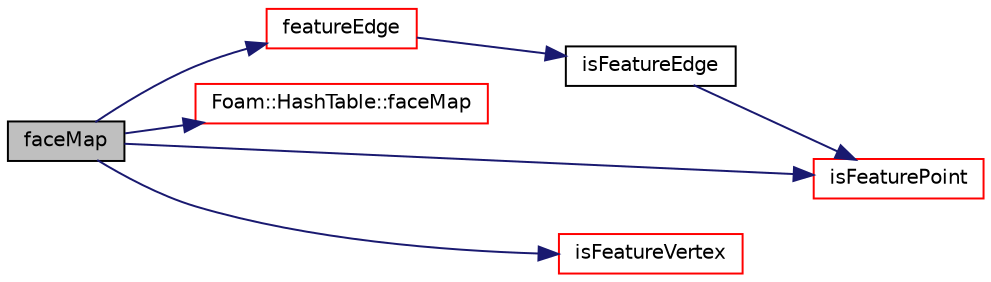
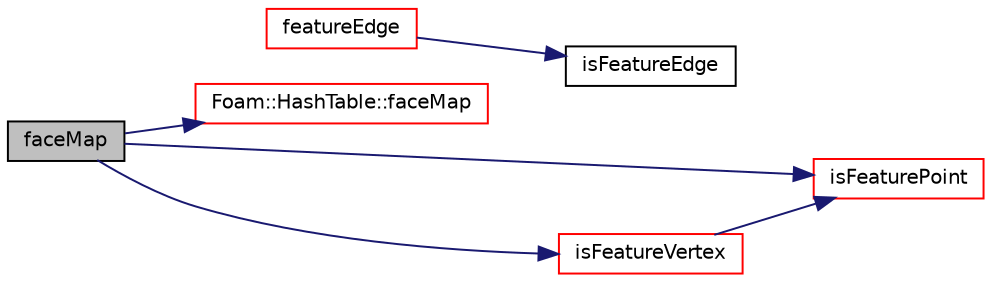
edge "faceMap" -> "featureEdge": removed
edge "isFeatureEdge" -> "isFeaturePoint": now "isFeatureVertex" -> "isFeaturePoint"
